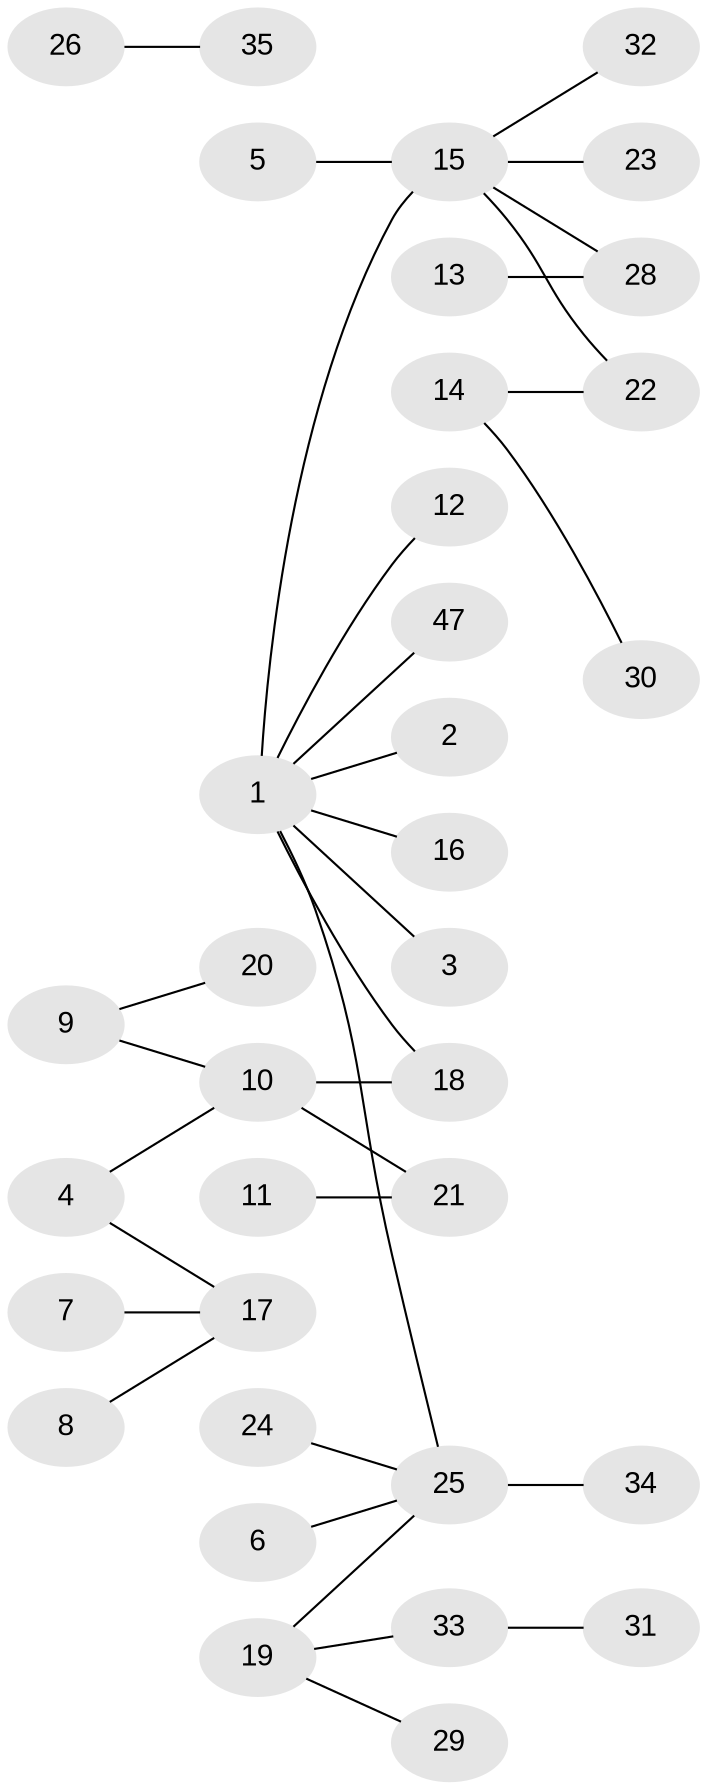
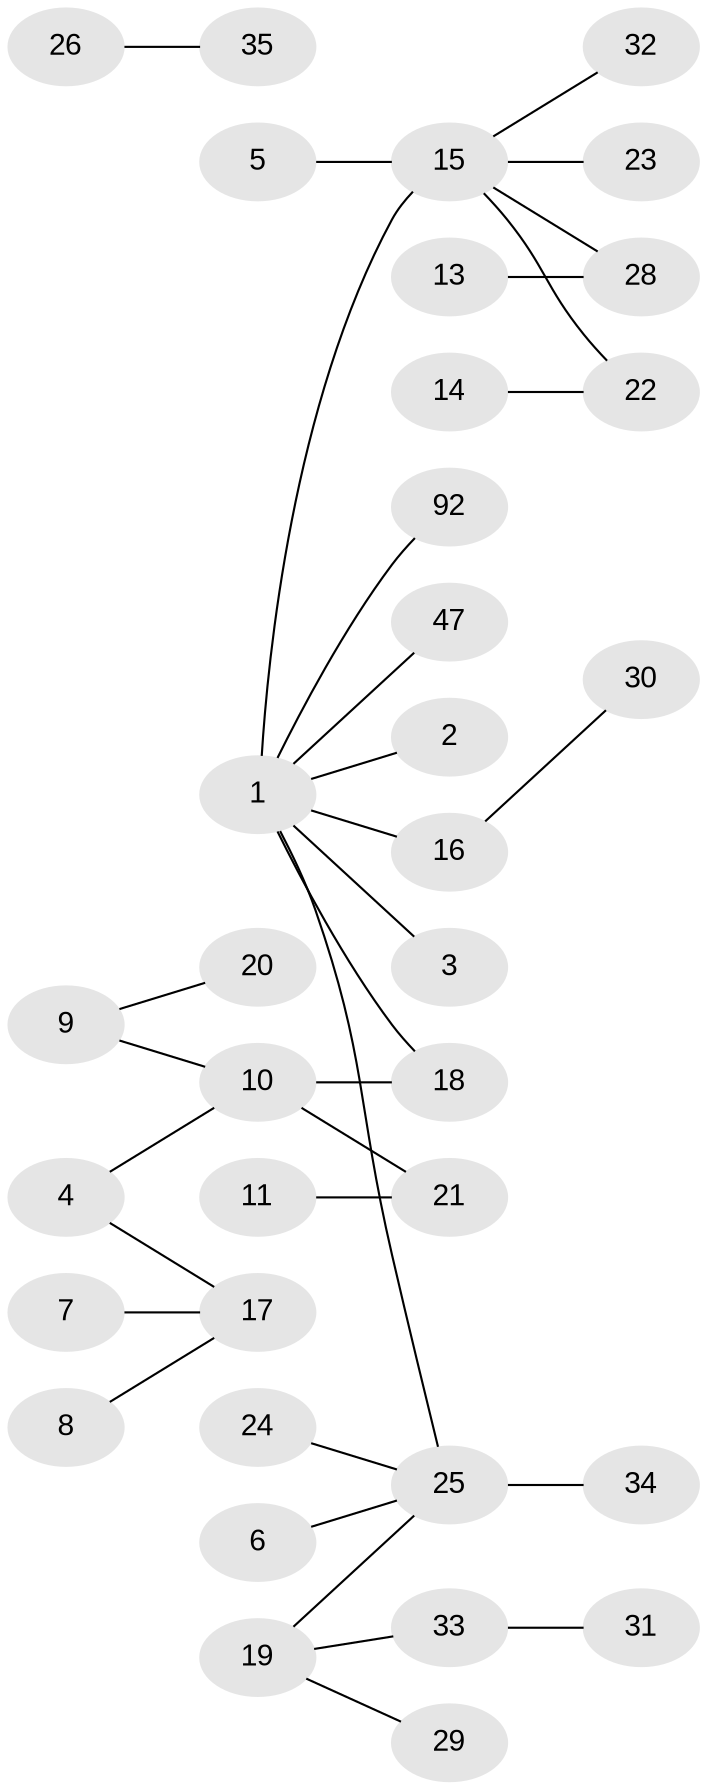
node "12": label "12" -> "92"
edge "14" -- "30": now "16" -- "30"
